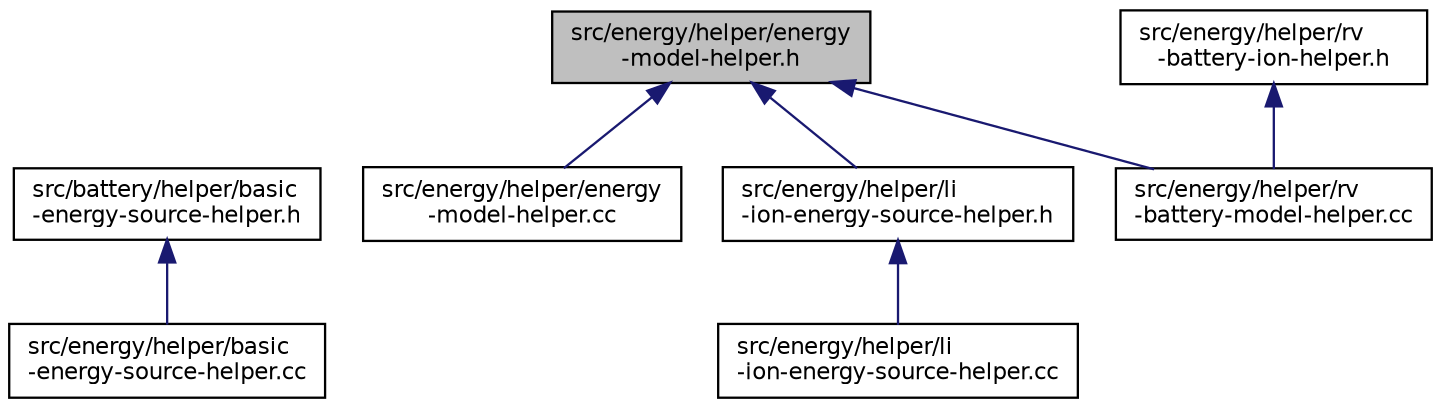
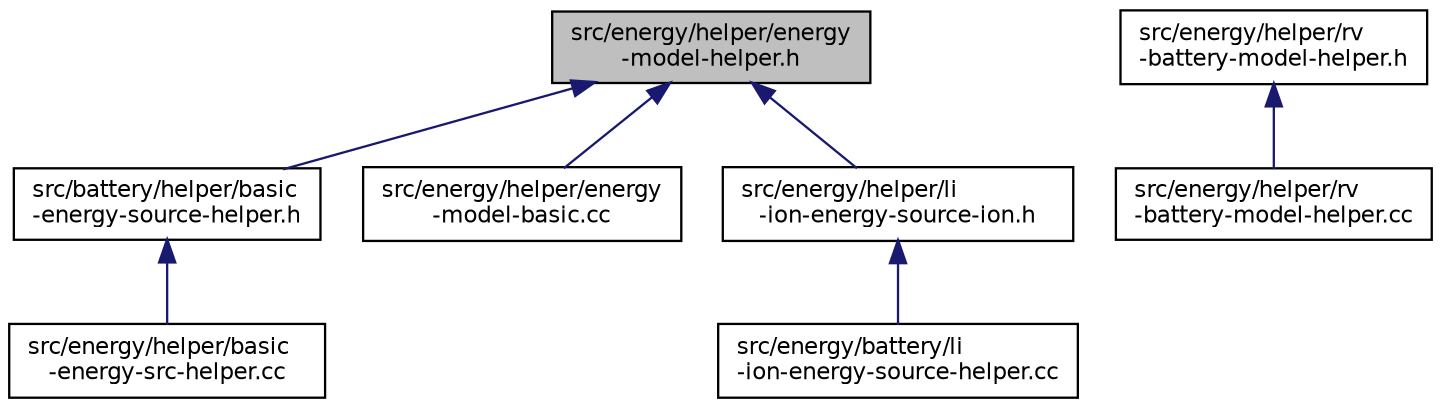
node "src/energy/helper/rv -battery-ion-helper.h": label "src/energy/helper/rv -battery-ion-helper.h" -> "src/energy/helper/rv -battery-model-helper.h"
edge "src/energy/helper/rv -battery-model-helper.cc" -> "src/energy/helper/energy -model-helper.h": now "src/battery/helper/basic -energy-source-helper.h" -> "src/energy/helper/energy -model-helper.h"
node "src/energy/helper/energy -model-helper.cc": label "src/energy/helper/energy -model-helper.cc" -> "src/energy/helper/energy -model-basic.cc"
node "src/energy/helper/li -ion-energy-source-helper.h": label "src/energy/helper/li -ion-energy-source-helper.h" -> "src/energy/helper/li -ion-energy-source-ion.h"
node "src/energy/helper/basic -energy-source-helper.cc": label "src/energy/helper/basic -energy-source-helper.cc" -> "src/energy/helper/basic -energy-src-helper.cc"
node "src/energy/helper/li -ion-energy-source-helper.cc": label "src/energy/helper/li -ion-energy-source-helper.cc" -> "src/energy/battery/li -ion-energy-source-helper.cc"
